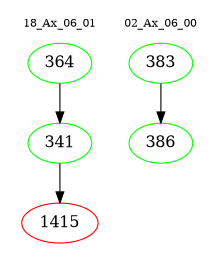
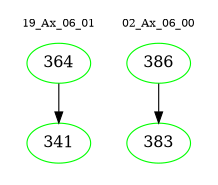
cluster "18_Ax_06_01": label "18_Ax_06_01" -> "19_Ax_06_01"
edge "383" -> "386": reversed
node "1415": removed
